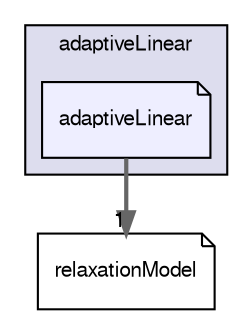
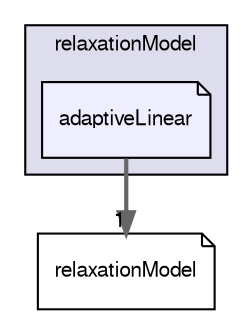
cluster "adaptiveLinear": label "adaptiveLinear" -> "relaxationModel"
